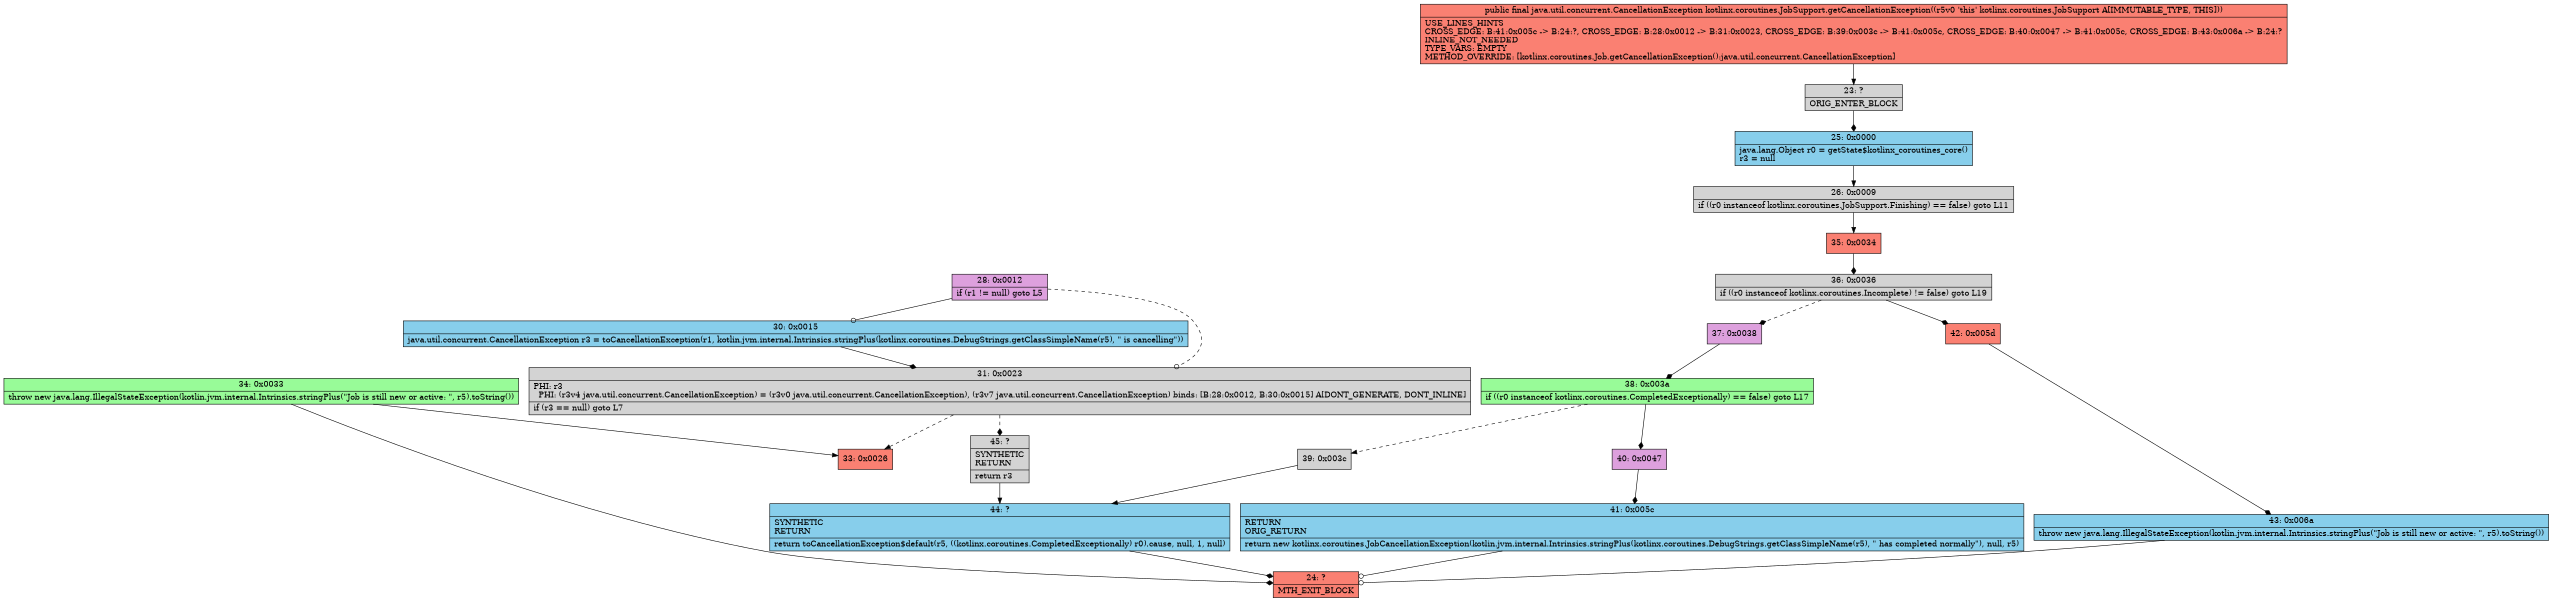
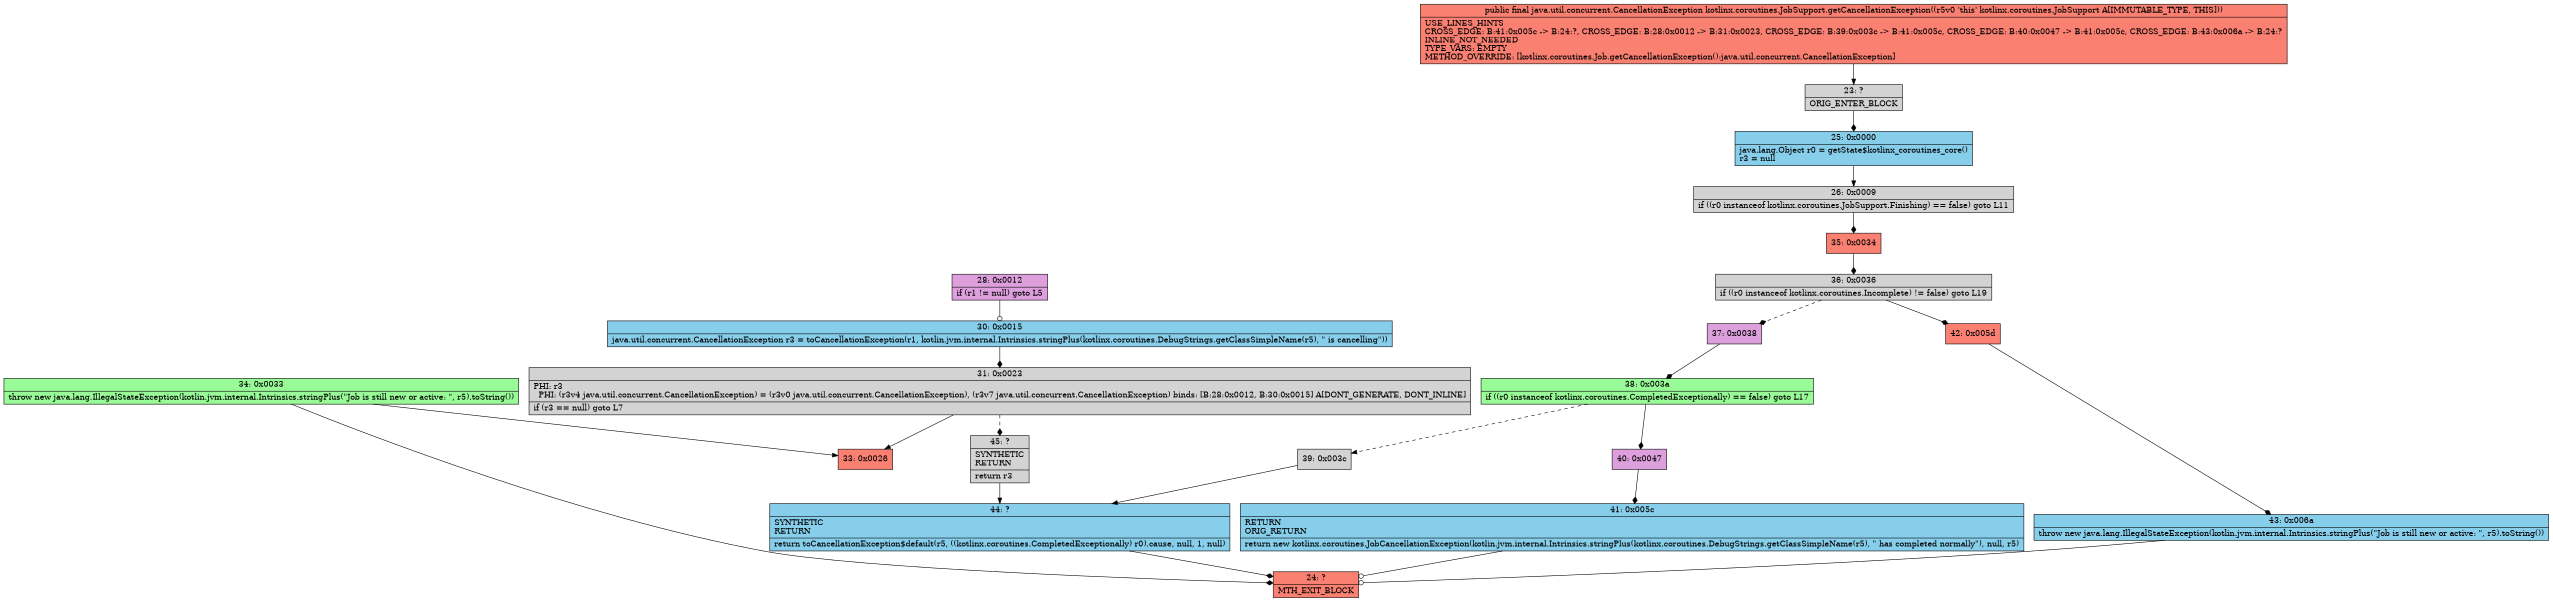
edge "26: 0x0009" -> "35: 0x0034": arrowhead normal -> diamond
edge "28: 0x0012" -> "31: 0x0023": removed
edge "31: 0x0023" -> "33: 0x0026": style dashed -> solid
